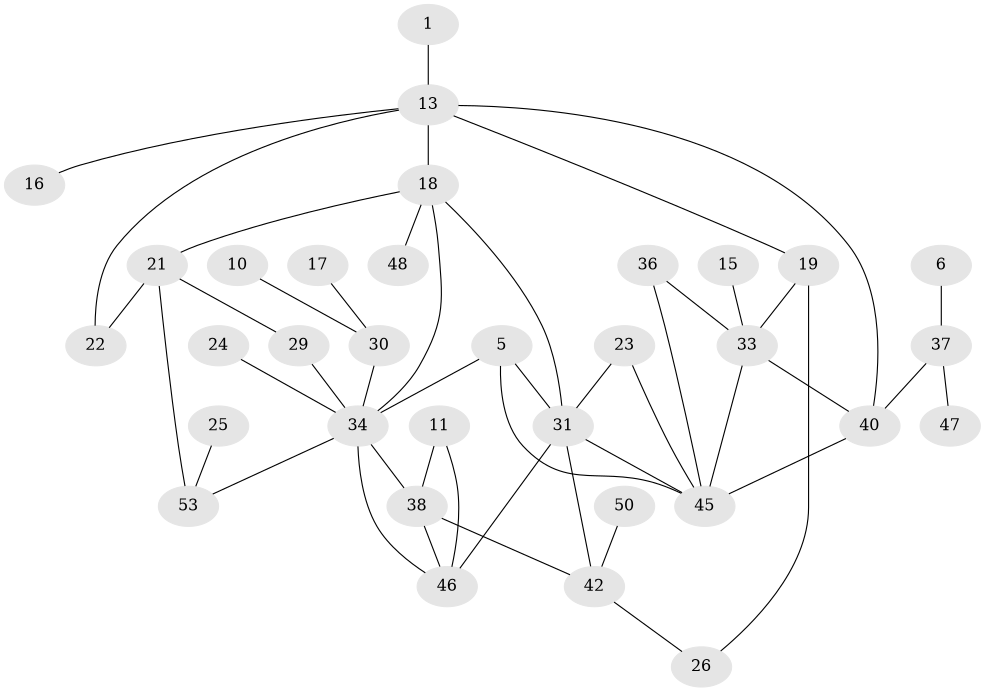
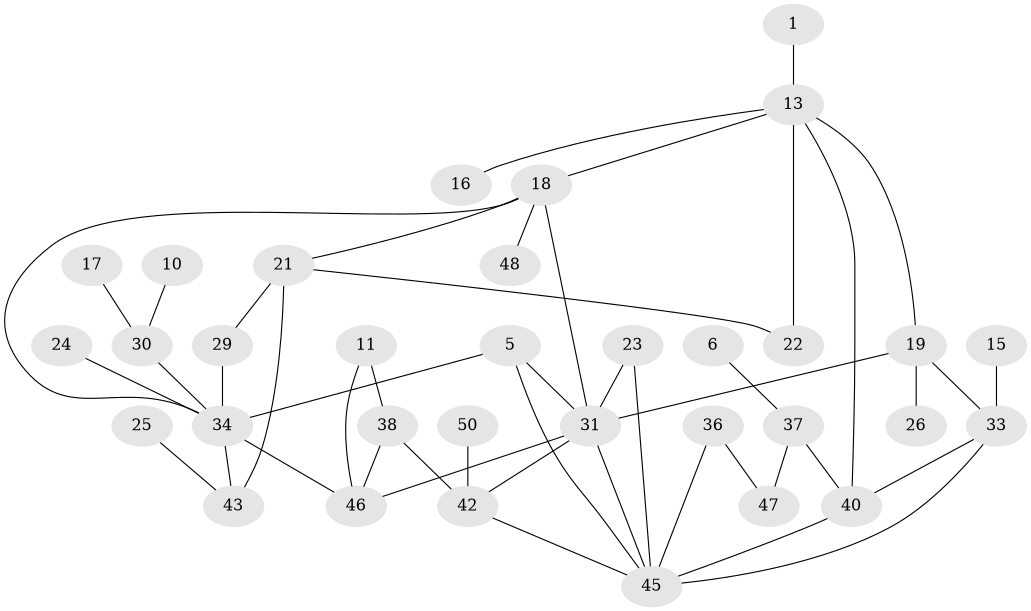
edge "36" -- "33": now "36" -- "47"
edge "19" -- "31": added
edge "34" -- "38": removed
node "53": label "53" -> "43"
edge "42" -- "26": now "42" -- "45"
